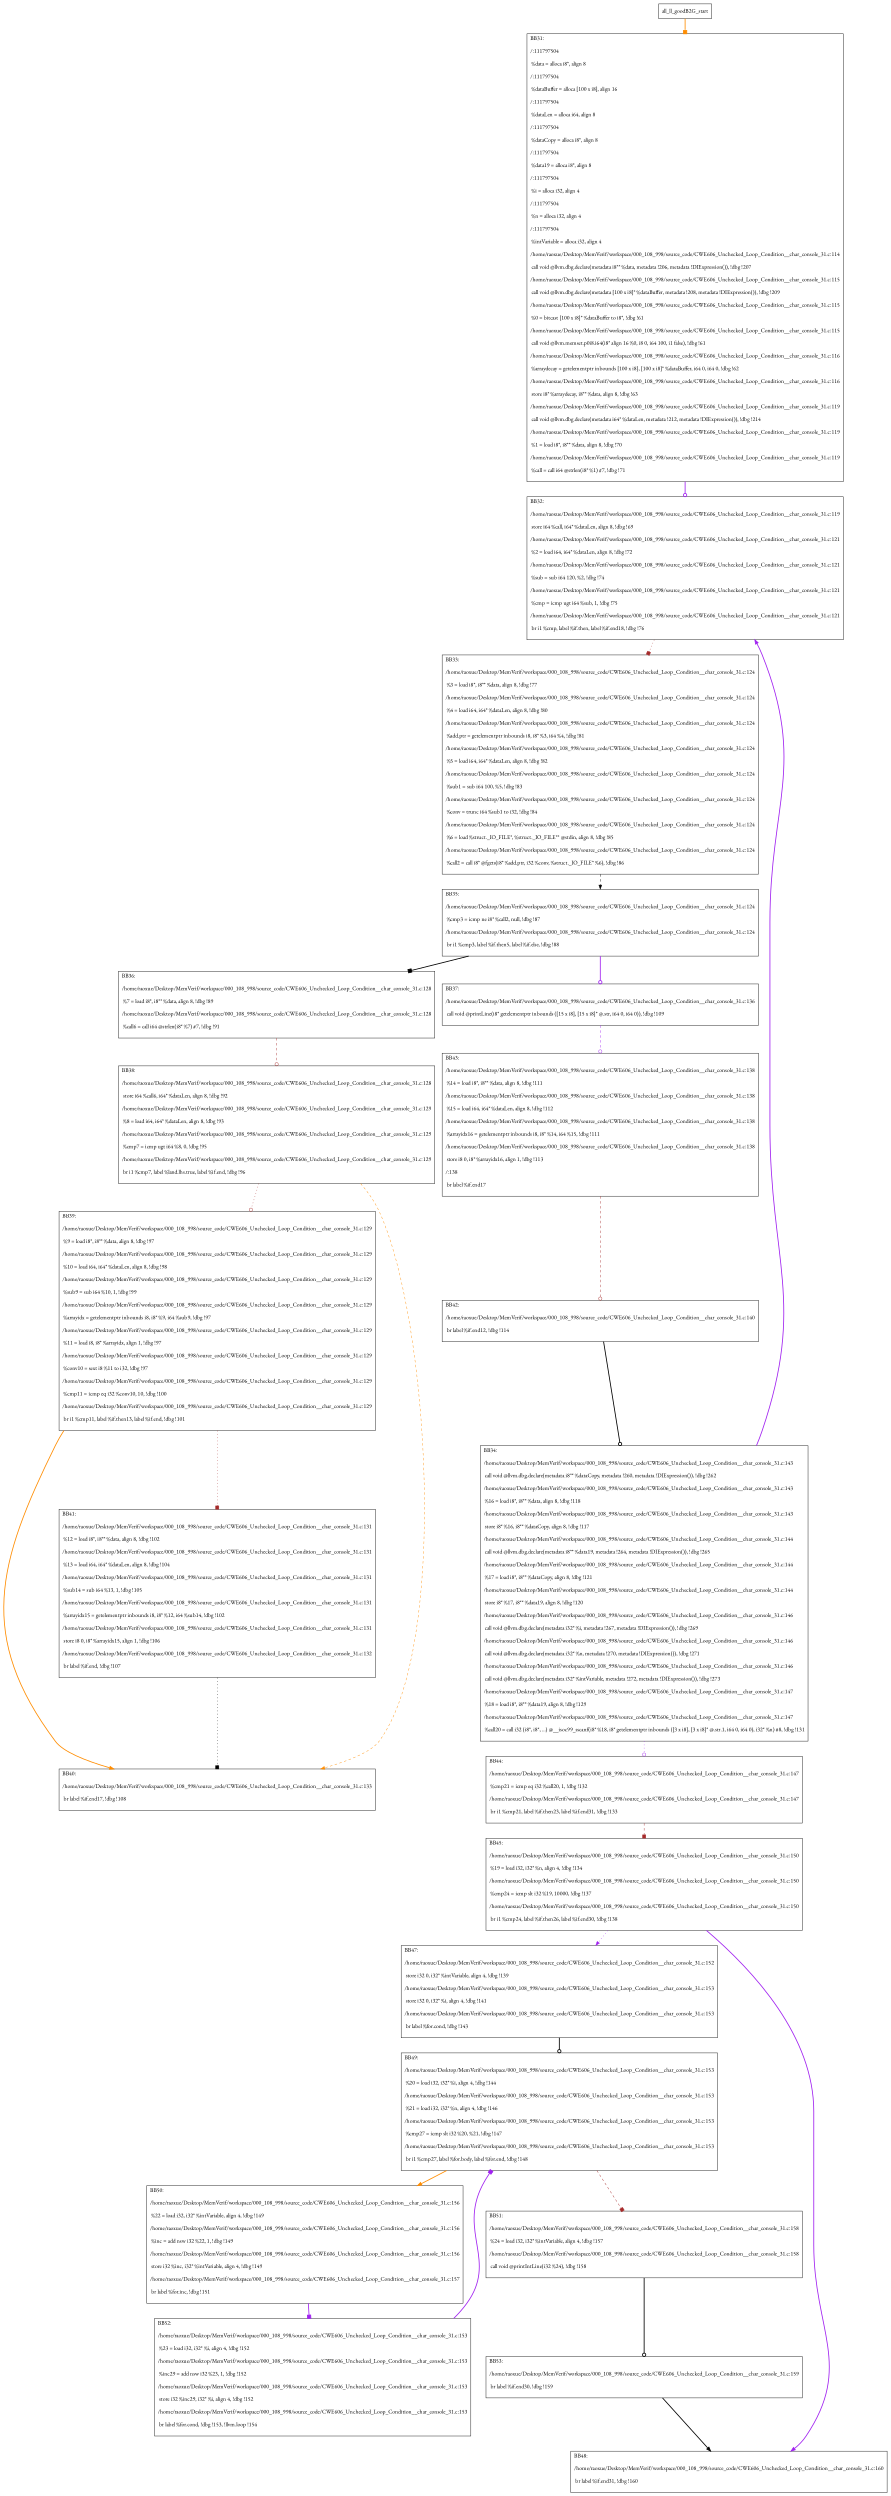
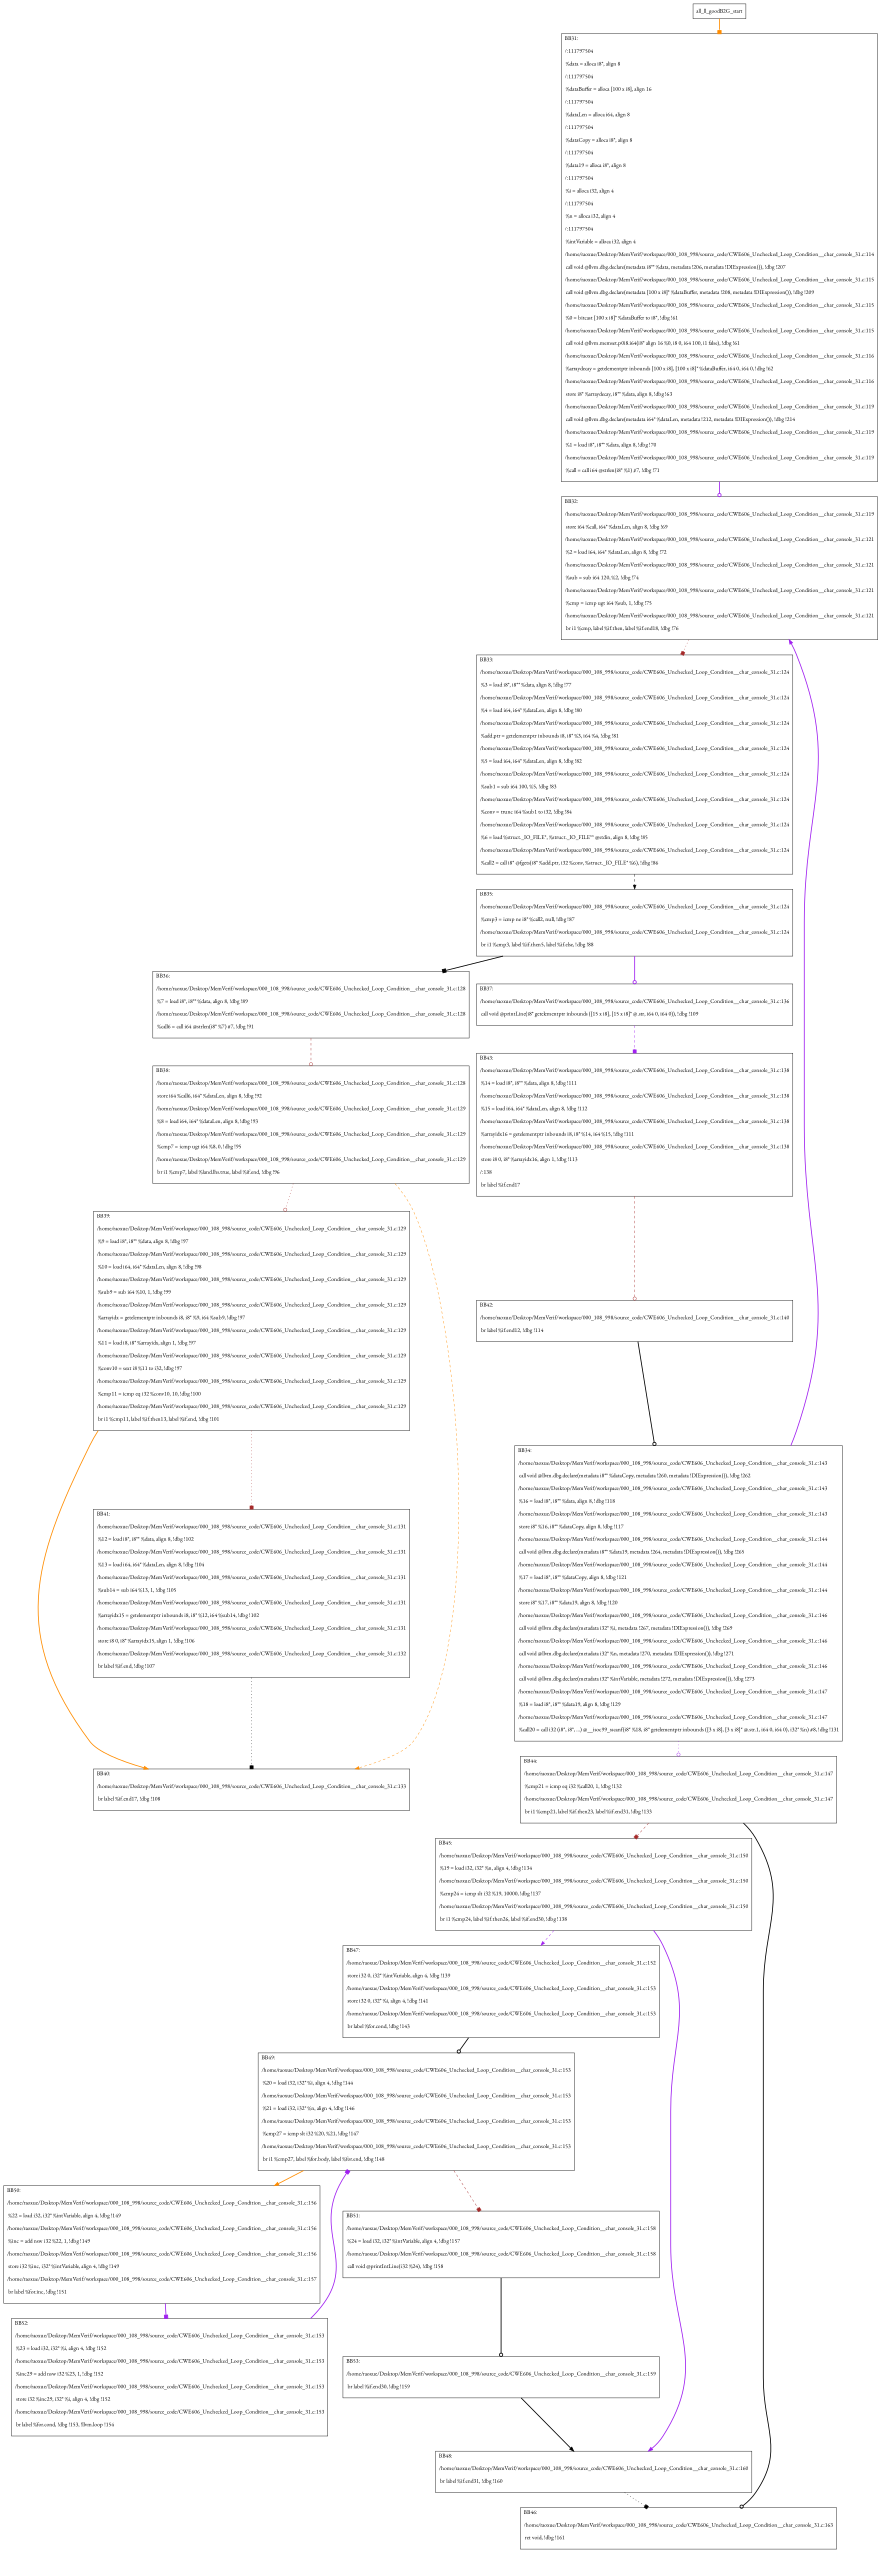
edge "BB37:" -> "BB43:": arrowhead odot -> box
edge "BB45:" -> "BB47:": style dotted -> dashed
node "BB46:": added
